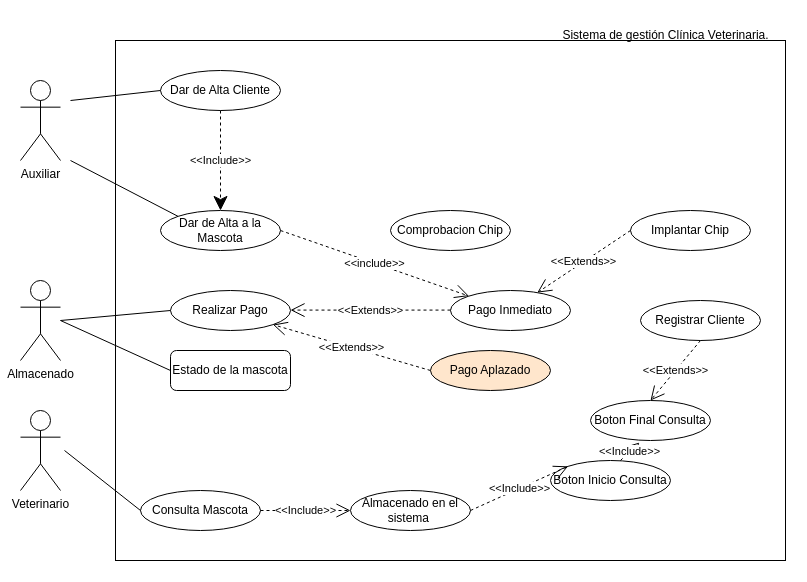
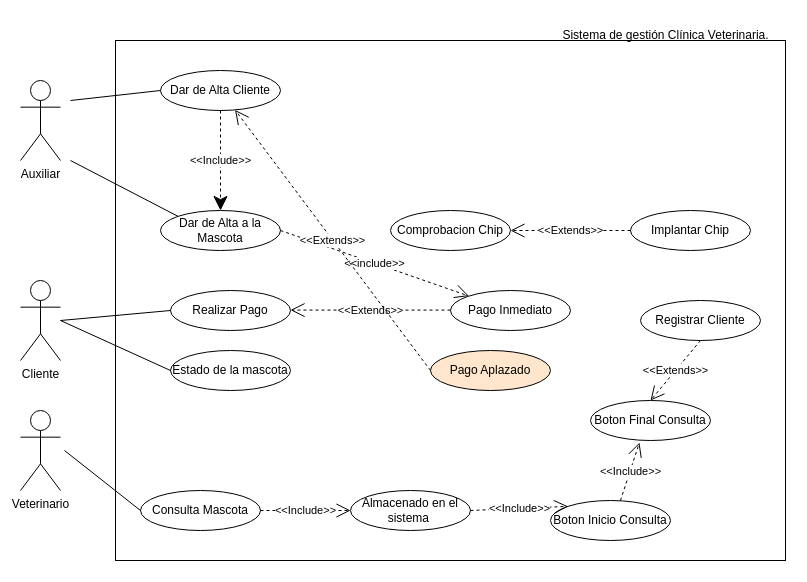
edge "Implantar Chip" -> "Pago Inmediato": now "Implantar Chip" -> "Comprobacion Chip"
edge "Pago Aplazado" -> "Realizar Pago": now "Pago Aplazado" -> "Dar de Alta Cliente"
node "Estado de la mascota": shape rounded rectangle -> ellipse
node "Almacenado": label "Almacenado" -> "Cliente"
node "Boton Inicio Consulta": moved (611, 481) -> (611, 521)
